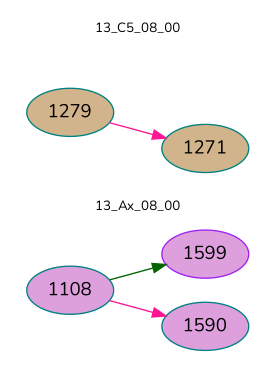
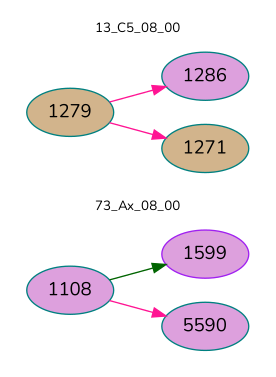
node "1286": added
cluster "13_Ax_08_00": label "13_Ax_08_00" -> "73_Ax_08_00"
node "1590": label "1590" -> "5590"
